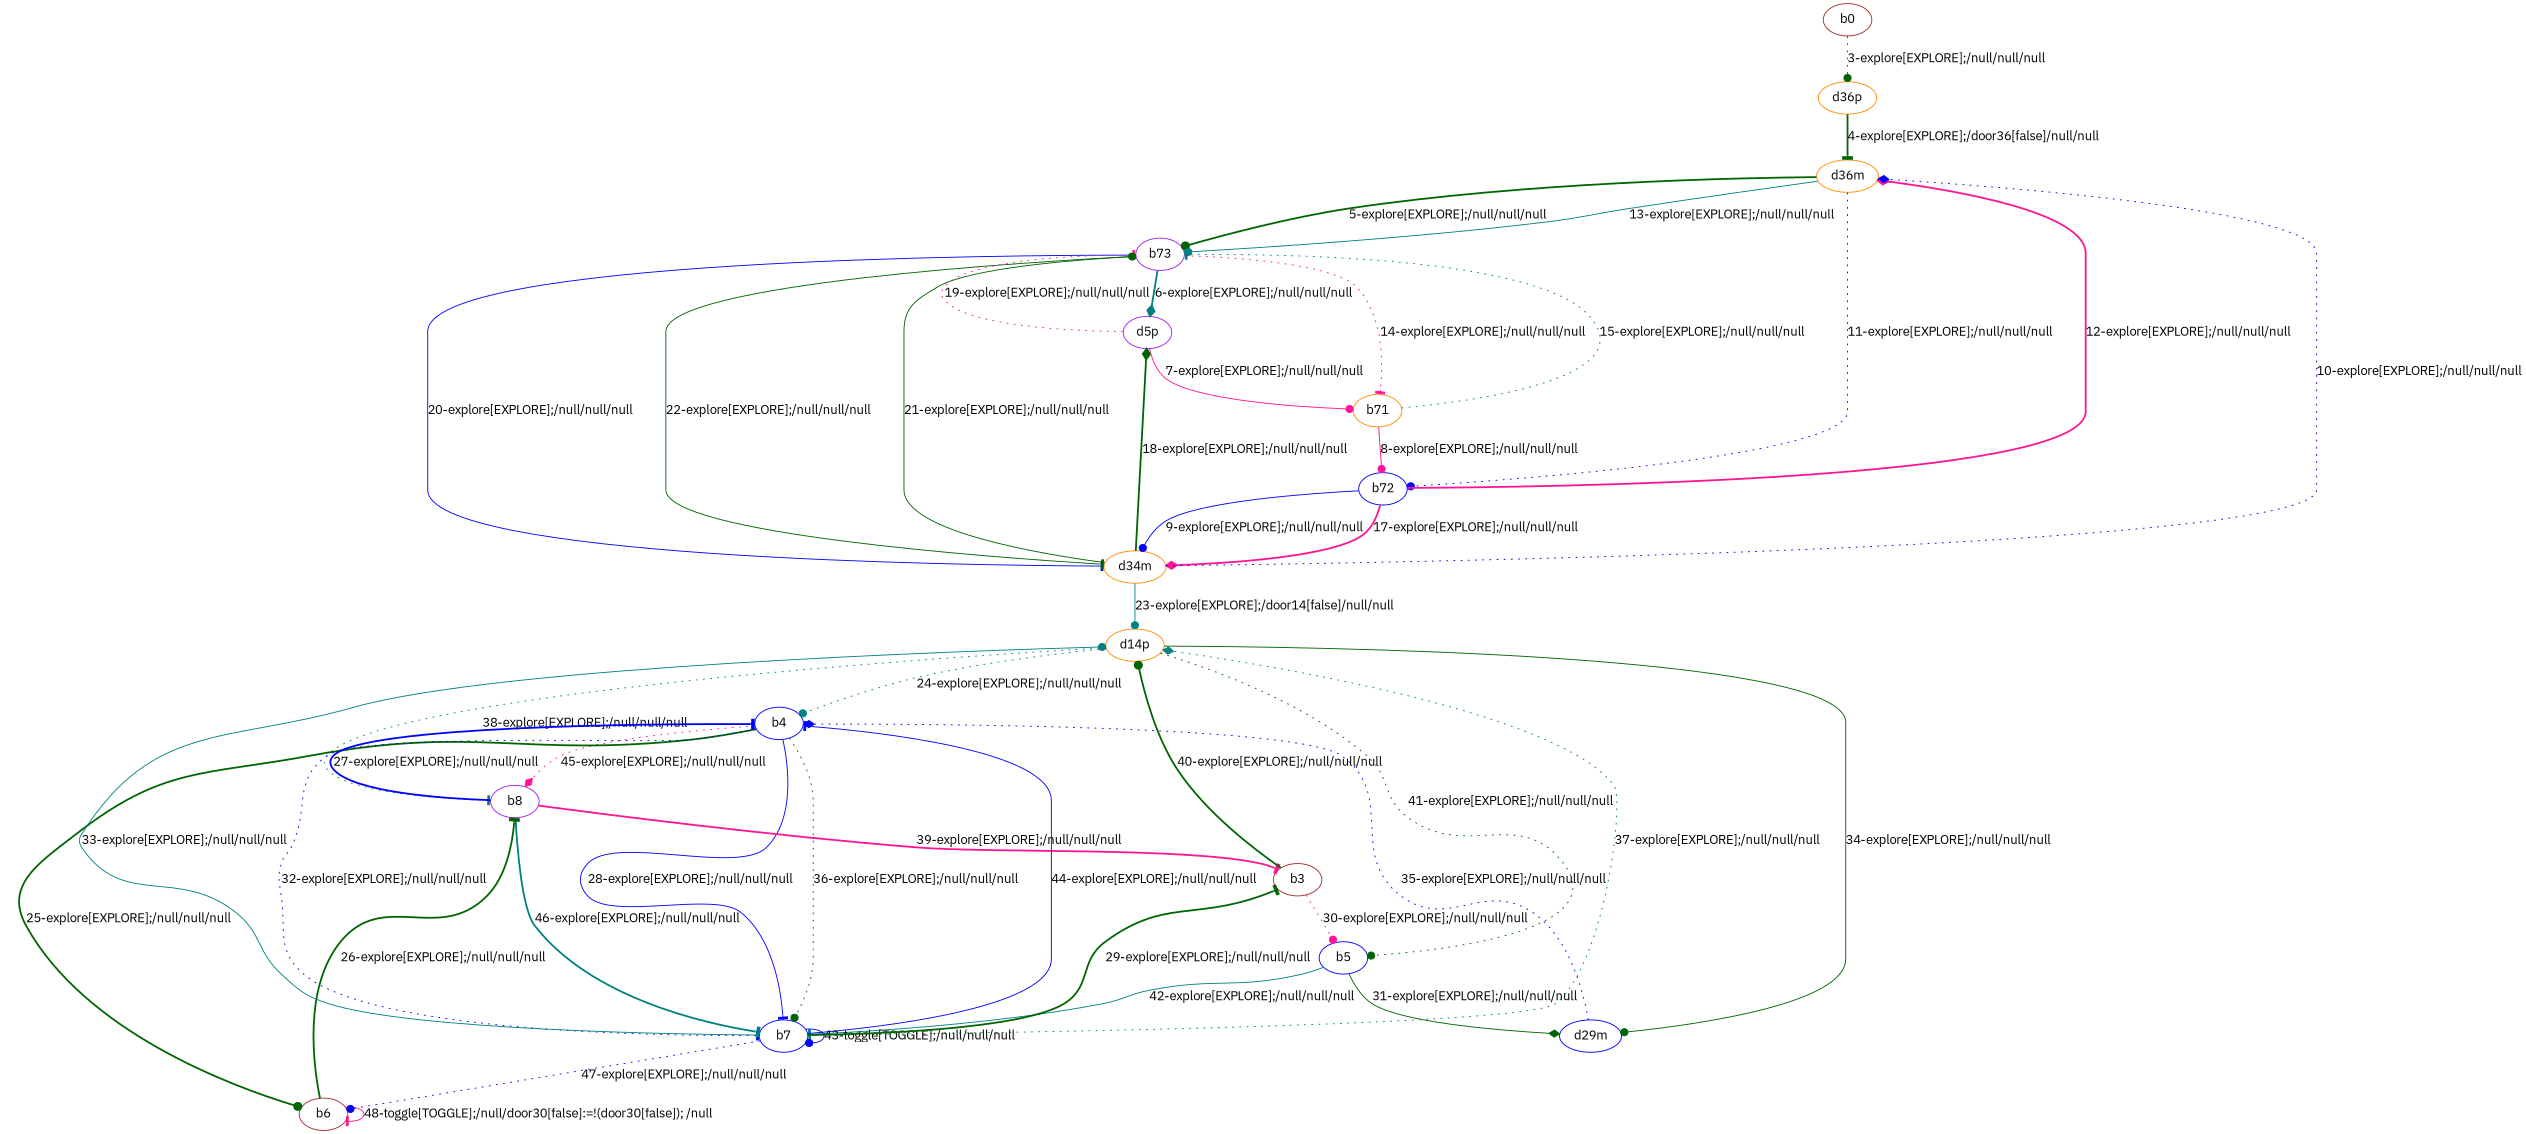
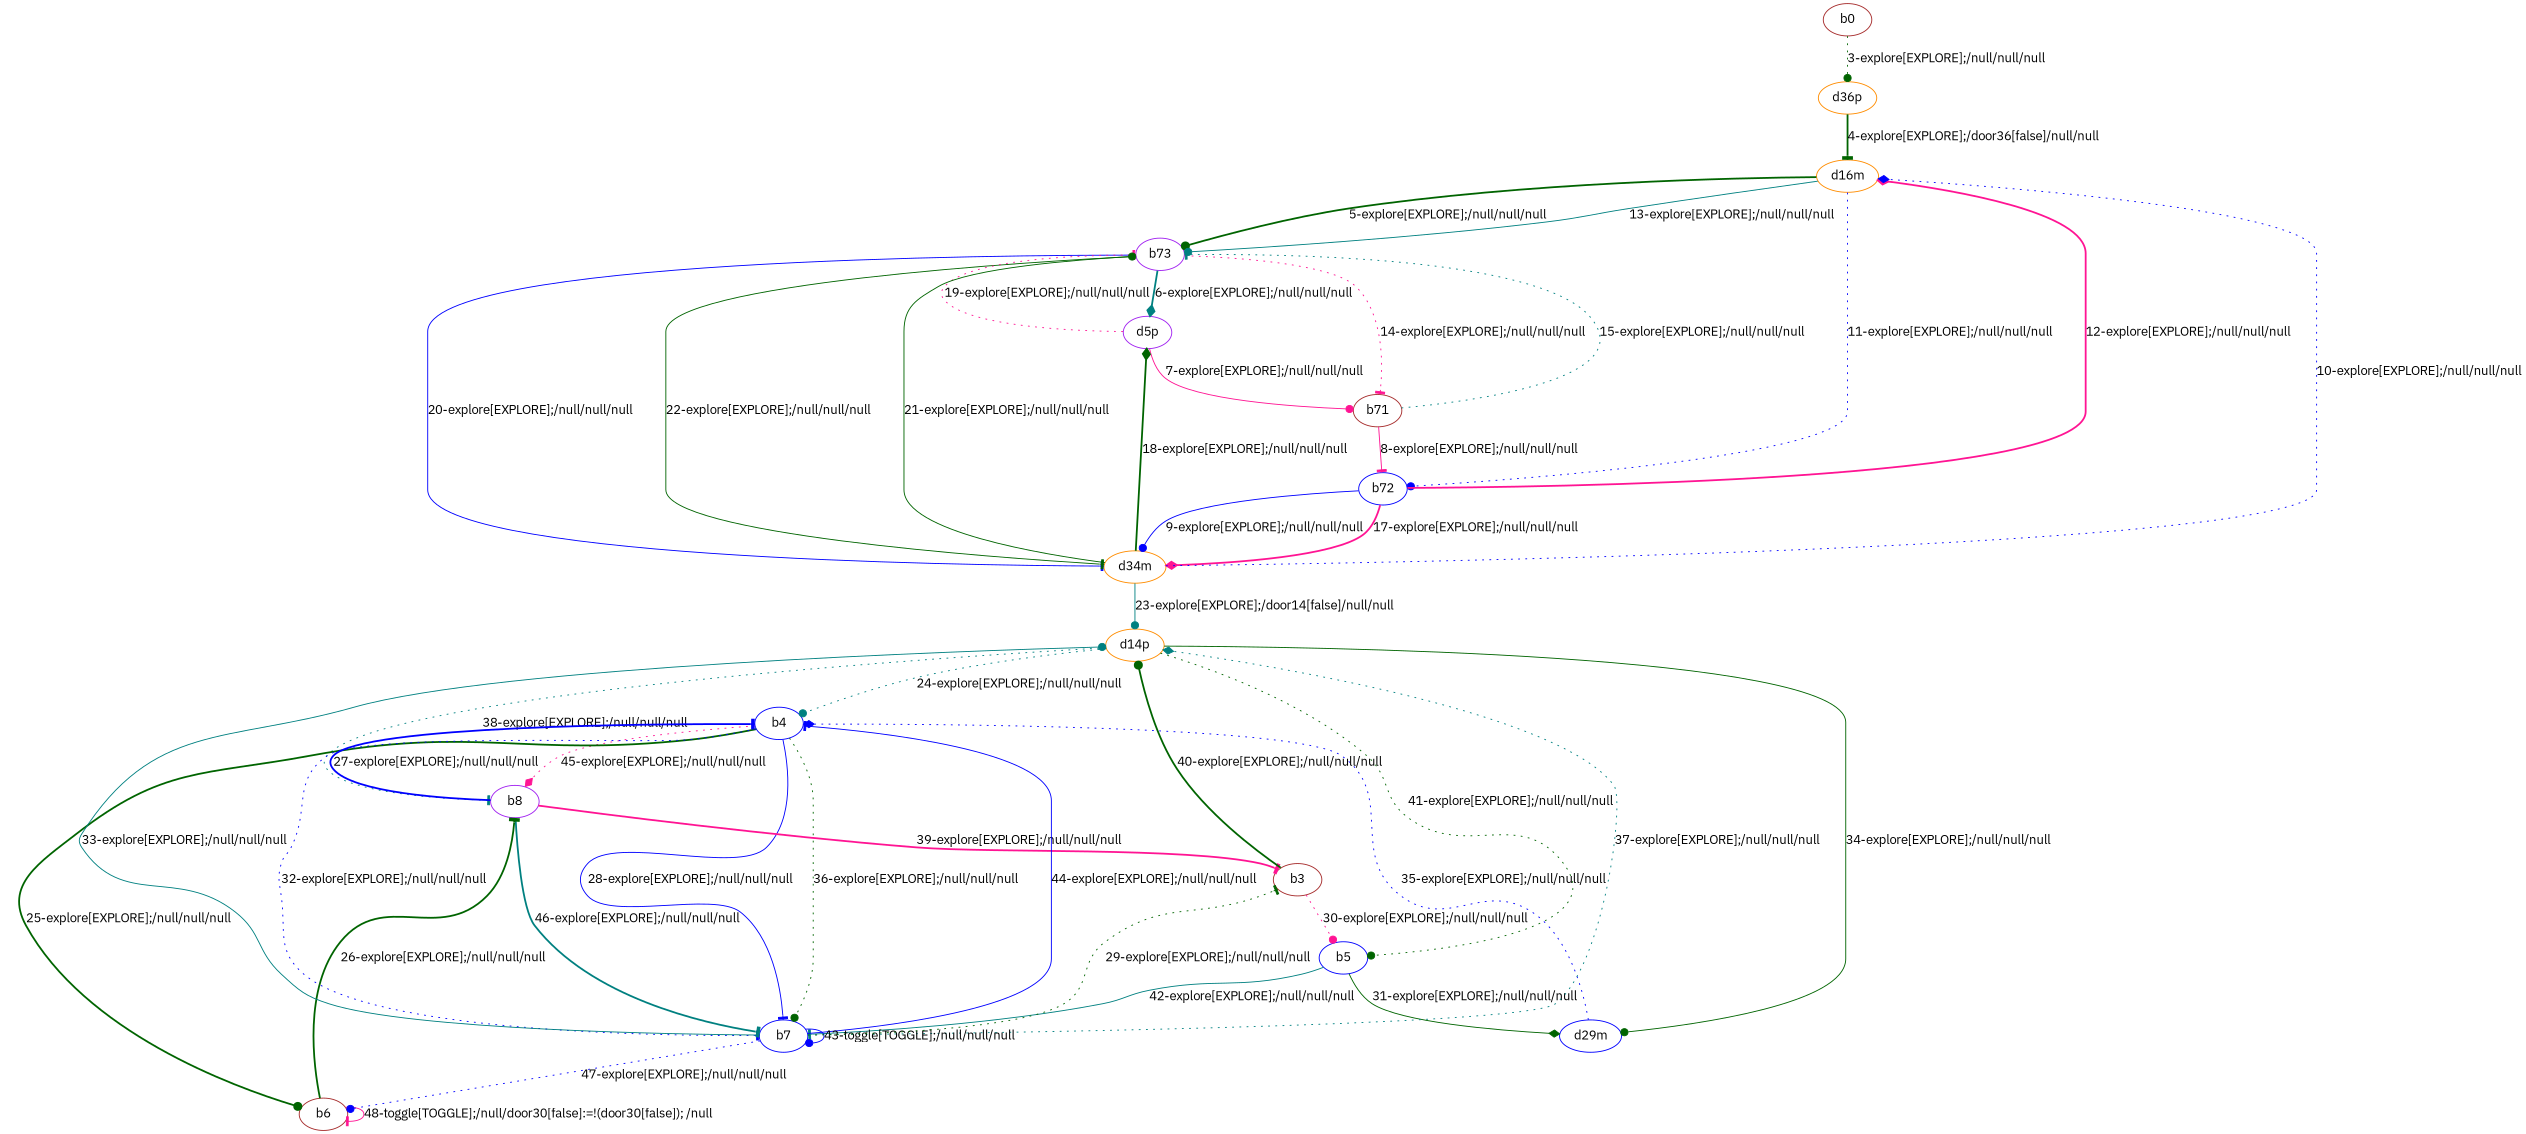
node "d36m": label "d36m" -> "d16m"
node "b71": color darkorange -> brown
edge "b71" -> "b72": arrowhead dot -> tee
edge "b7" -> "b3": style bold -> dotted
